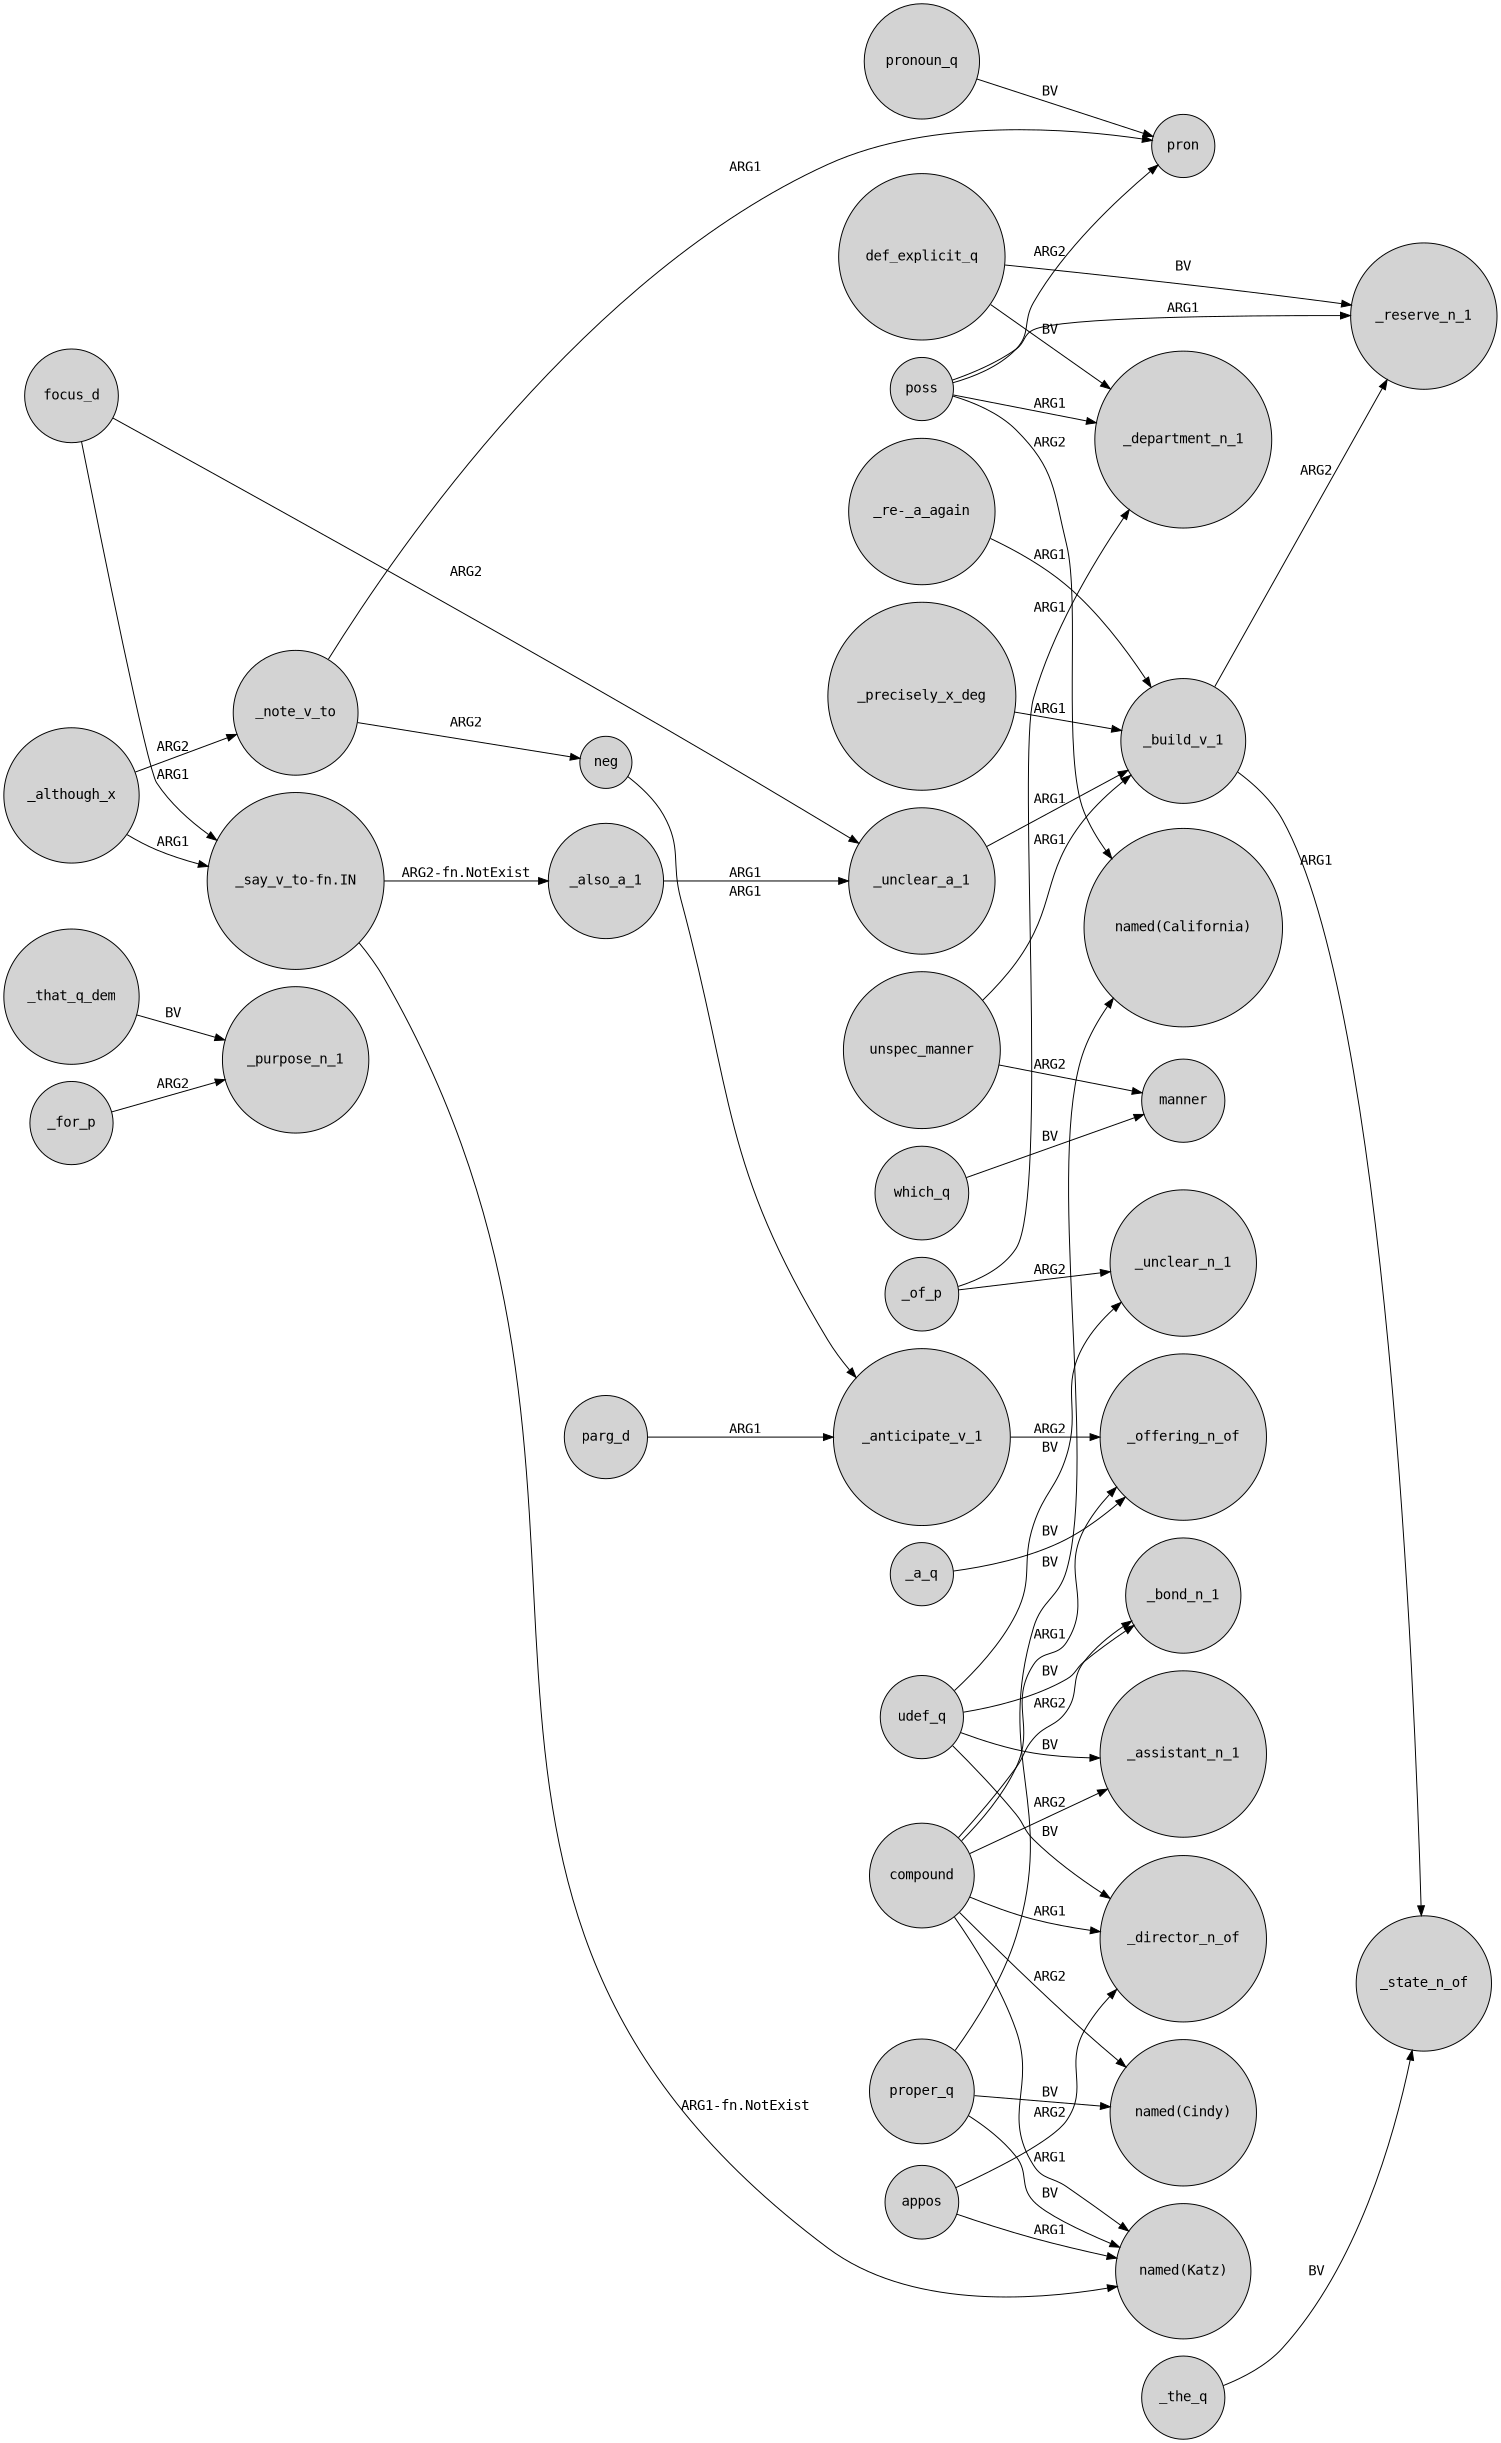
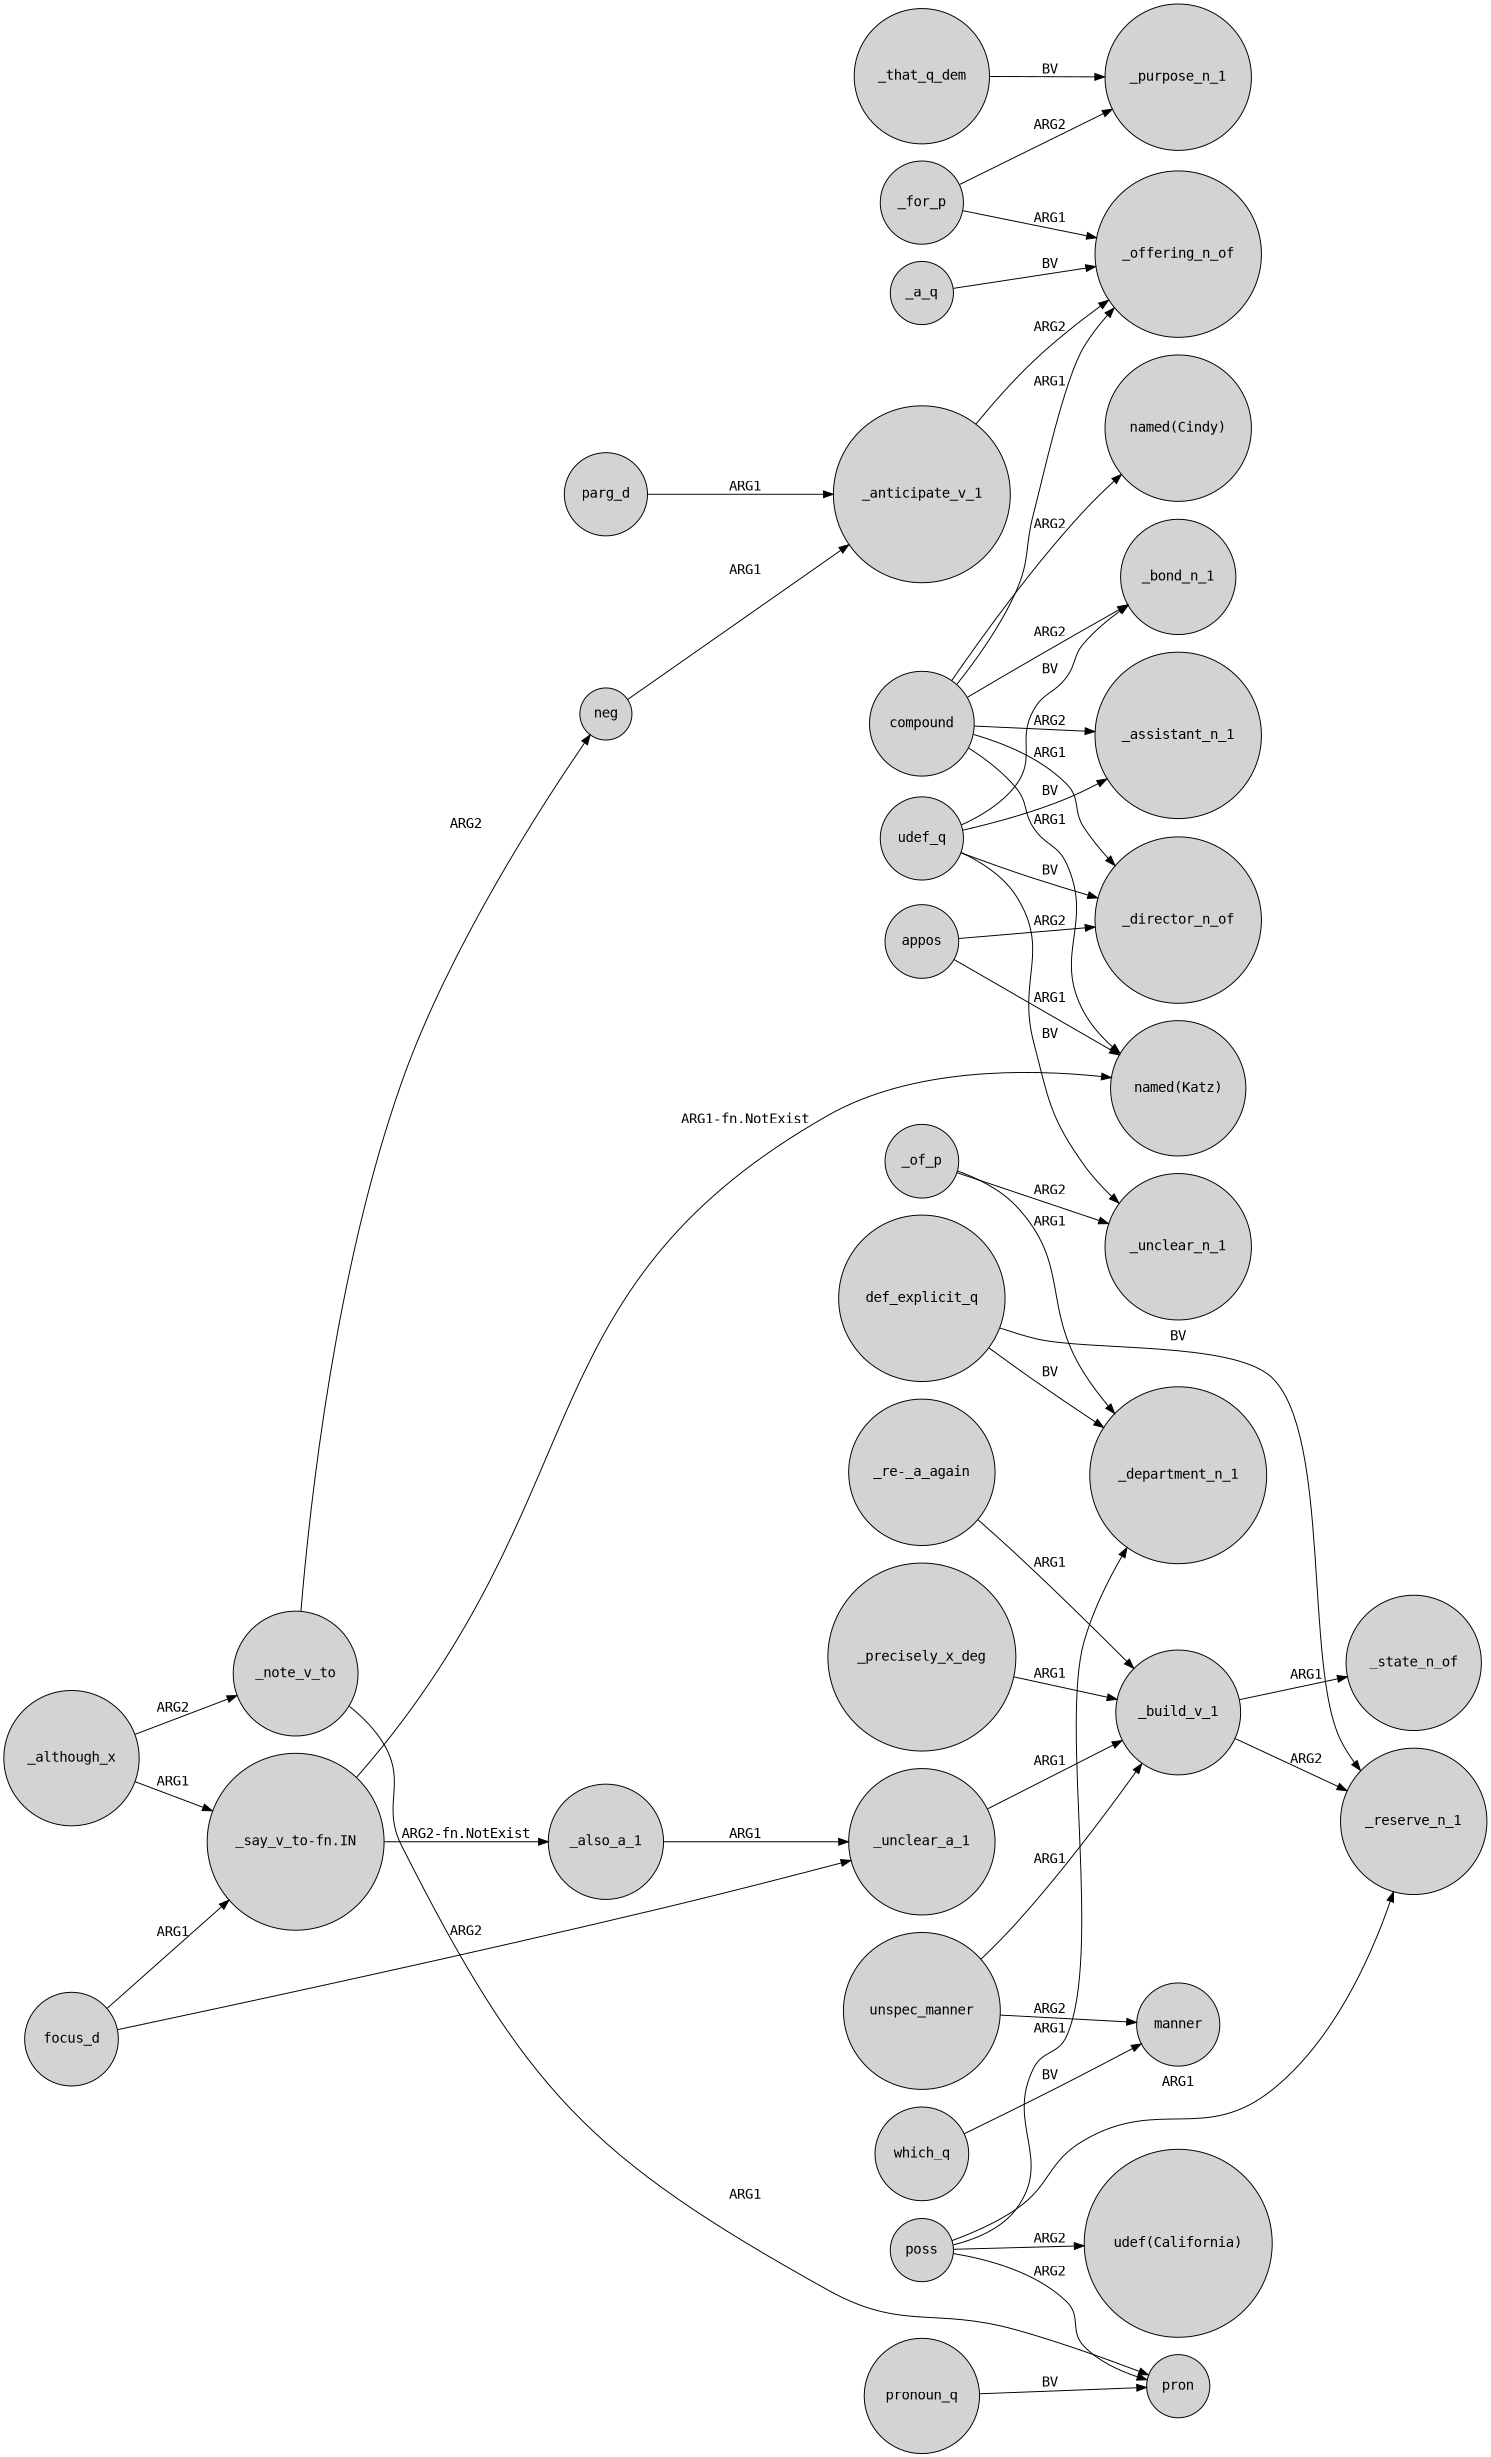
edge "_for_p" -> "_offering_n_of": added, label "ARG1"
node "named(California)": label "named(California)" -> "udef(California)"
node "proper_q": removed
node "_the_q": removed
